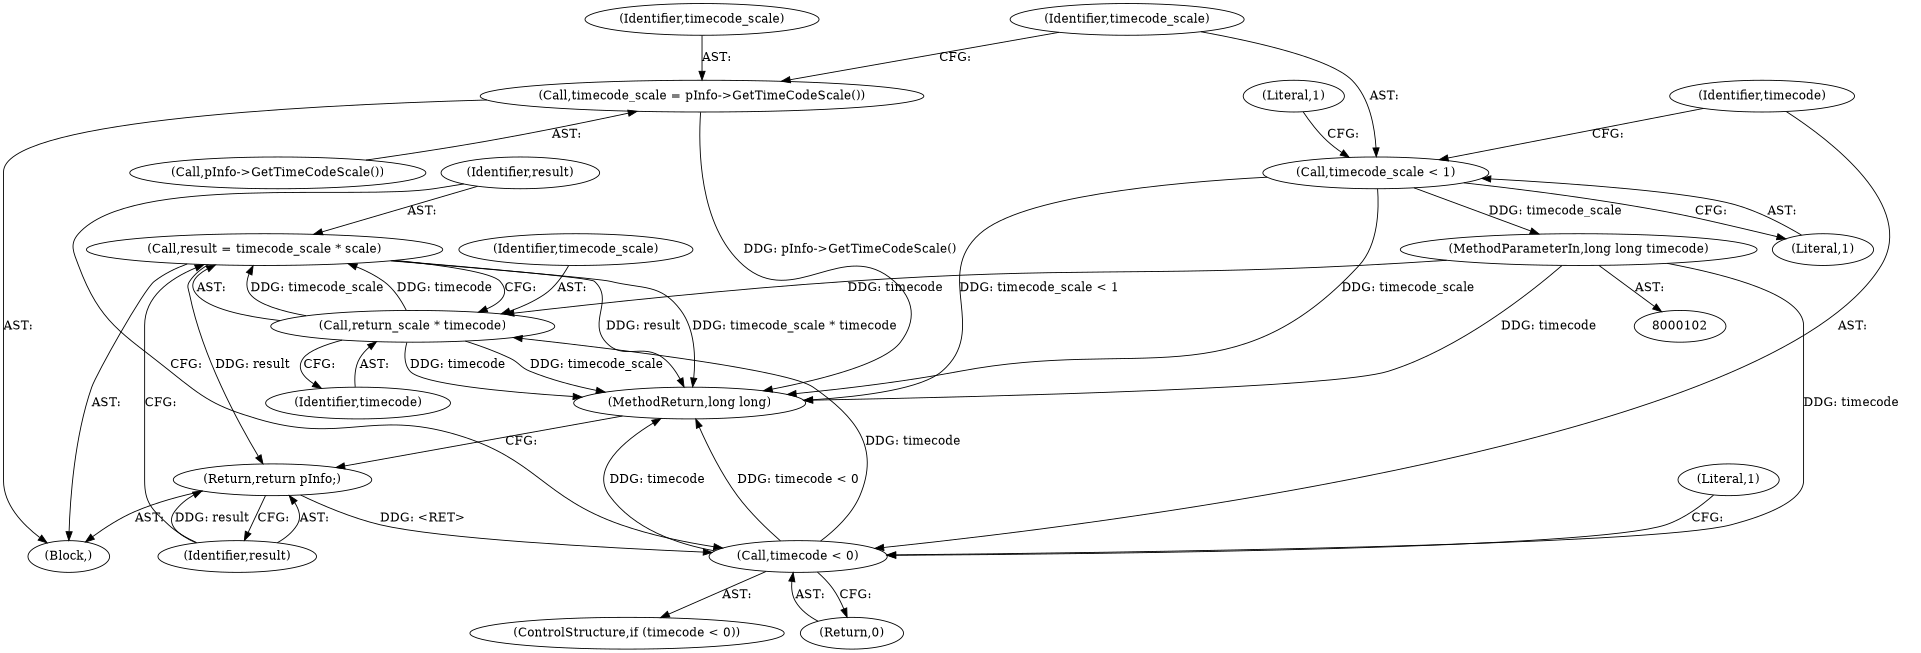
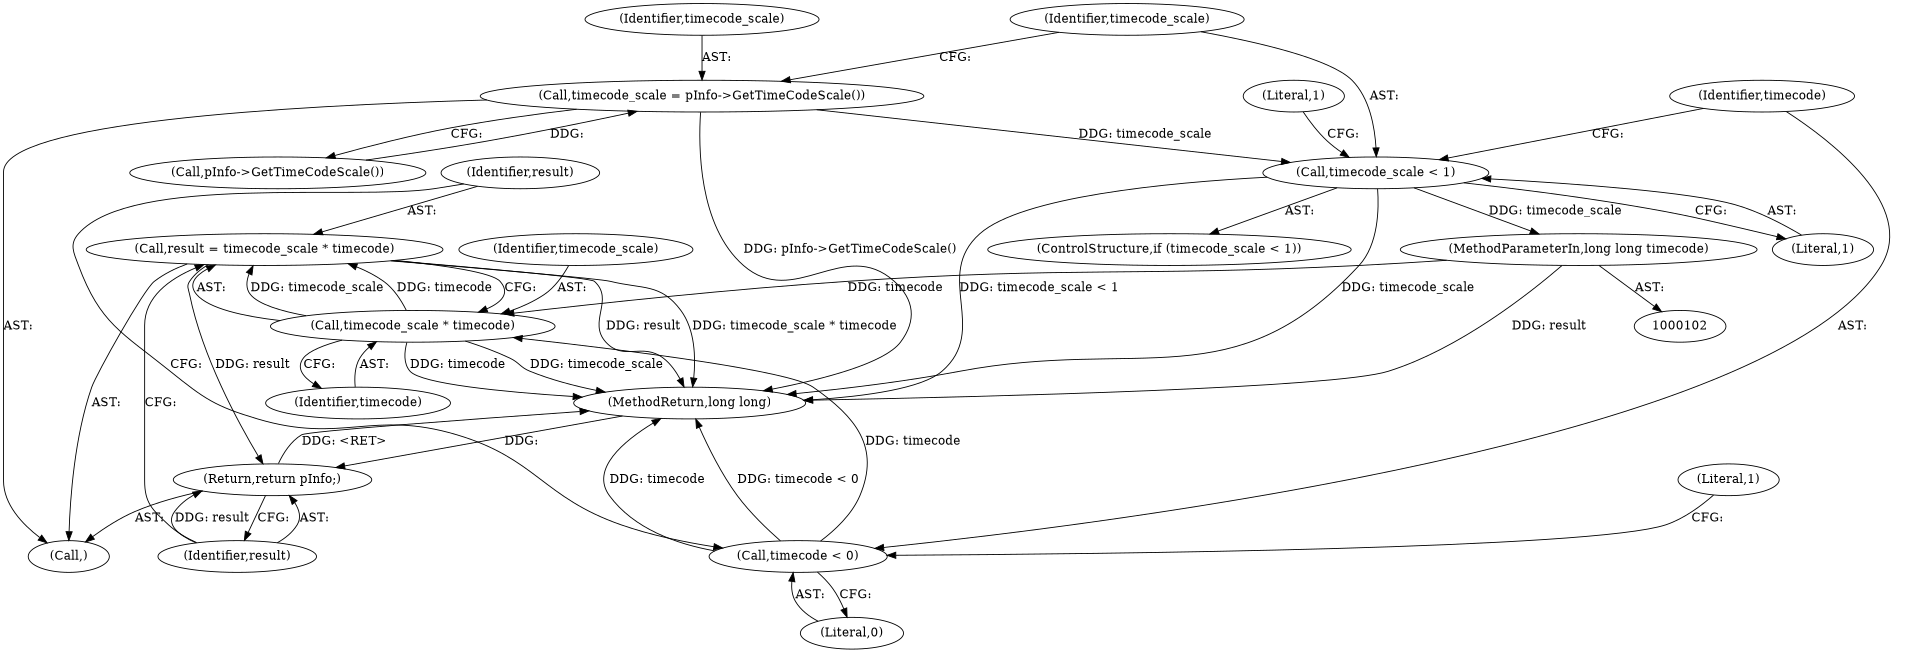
edge "(Call,timecode_scale = pInfo->GetTimeCodeScale())" -> "(Call,pInfo->GetTimeCodeScale())": added, label "CFG:"
edge "(Call,pInfo->GetTimeCodeScale())" -> "(Call,timecode_scale = pInfo->GetTimeCodeScale())": label "AST: " -> "DDG: "
edge "(Call,timecode_scale = pInfo->GetTimeCodeScale())" -> "(Call,timecode_scale < 1)": added, label "DDG: timecode_scale"
node "(Call,result = timecode_scale * scale)": label "(Call,result = timecode_scale * scale)" -> "(Call,result = timecode_scale * timecode)"
node "(ControlStructure,if (timecode_scale < 1))": added
node "(Call,return_scale * timecode)": label "(Call,return_scale * timecode)" -> "(Call,timecode_scale * timecode)"
edge "(MethodParameterIn,long long timecode)" -> "(MethodReturn,long long)": label "DDG: timecode" -> "DDG: result"
node "8000102": label "8000102" -> "1000102"
edge "(MethodReturn,long long)" -> "(Return,return pInfo;)": label "CFG: " -> "DDG: "
edge "(MethodParameterIn,long long timecode)" -> "(Call,timecode < 0)": removed, label "DDG: timecode"
edge "(Return,return pInfo;)" -> "(Call,timecode < 0)": now "(Return,return pInfo;)" -> "(MethodReturn,long long)"
node "(Block,)": label "(Block,)" -> "(Call,)"
node "(ControlStructure,if (timecode < 0))": removed
node "(Return,0)": label "(Return,0)" -> "(Literal,0)"
